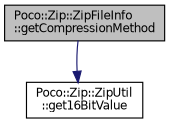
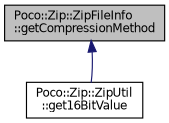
edge "Poco::Zip::ZipFileInfo ::getCompressionMethod" -> "Poco::Zip::ZipUtil ::get16BitValue": reversed
